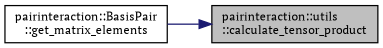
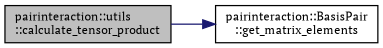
edge "pairinteraction::BasisPair ::get_matrix_elements" -> "pairinteraction::utils ::calculate_tensor_product": reversed
